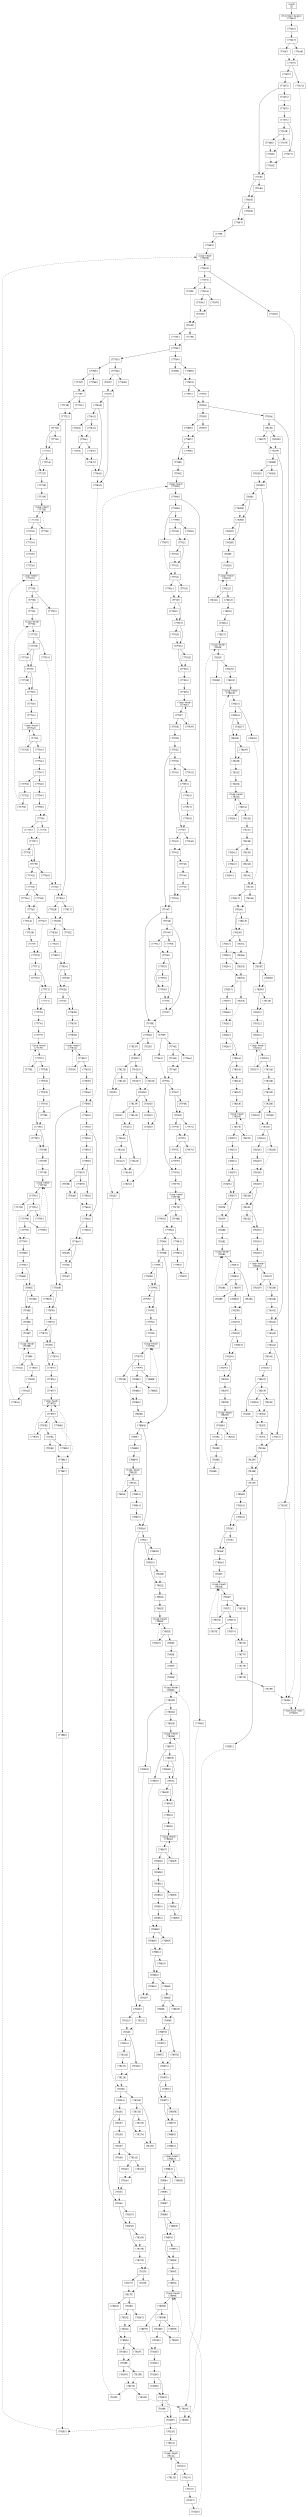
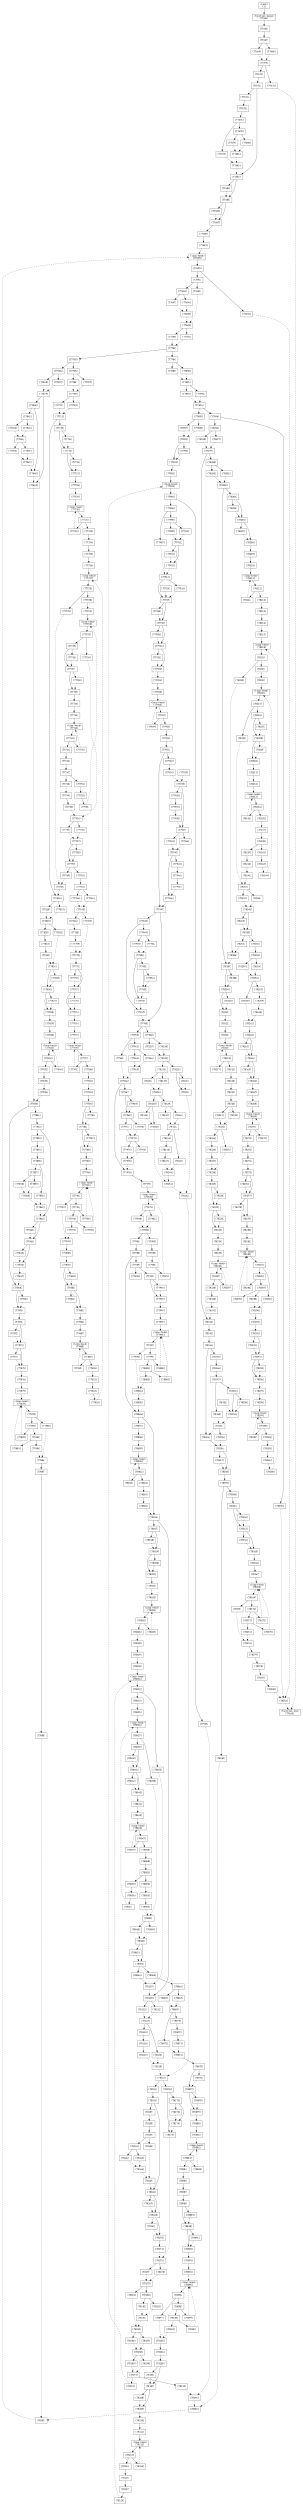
edge "(77914)" -> "(77915)": now "(77914)" -> "(77917)"
edge "(77932)" -> "(77933)": removed
edge "(77990)" -> "(77991)": removed
edge "(78349)" -> "(78351)": now "(78349)" -> "(78352)"
